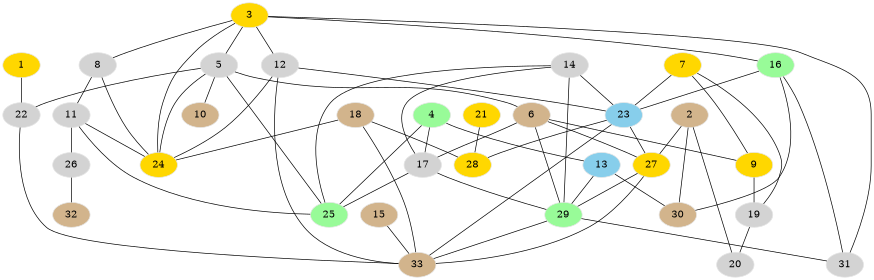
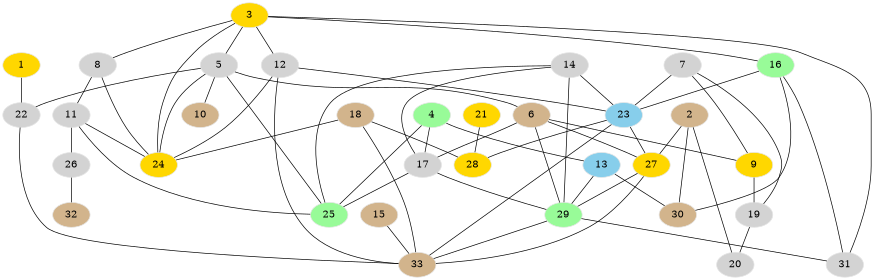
node "7": fillcolor gold -> lightgrey
